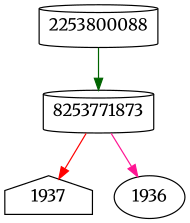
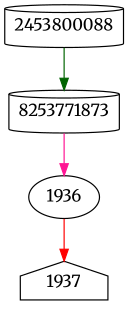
node "2253800088": label "2253800088" -> "2453800088"
edge "8253771873" -> "1937": now "1936" -> "1937"
